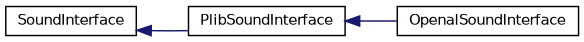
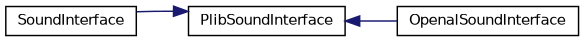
edge "PlibSoundInterface" -> "SoundInterface": reversed
